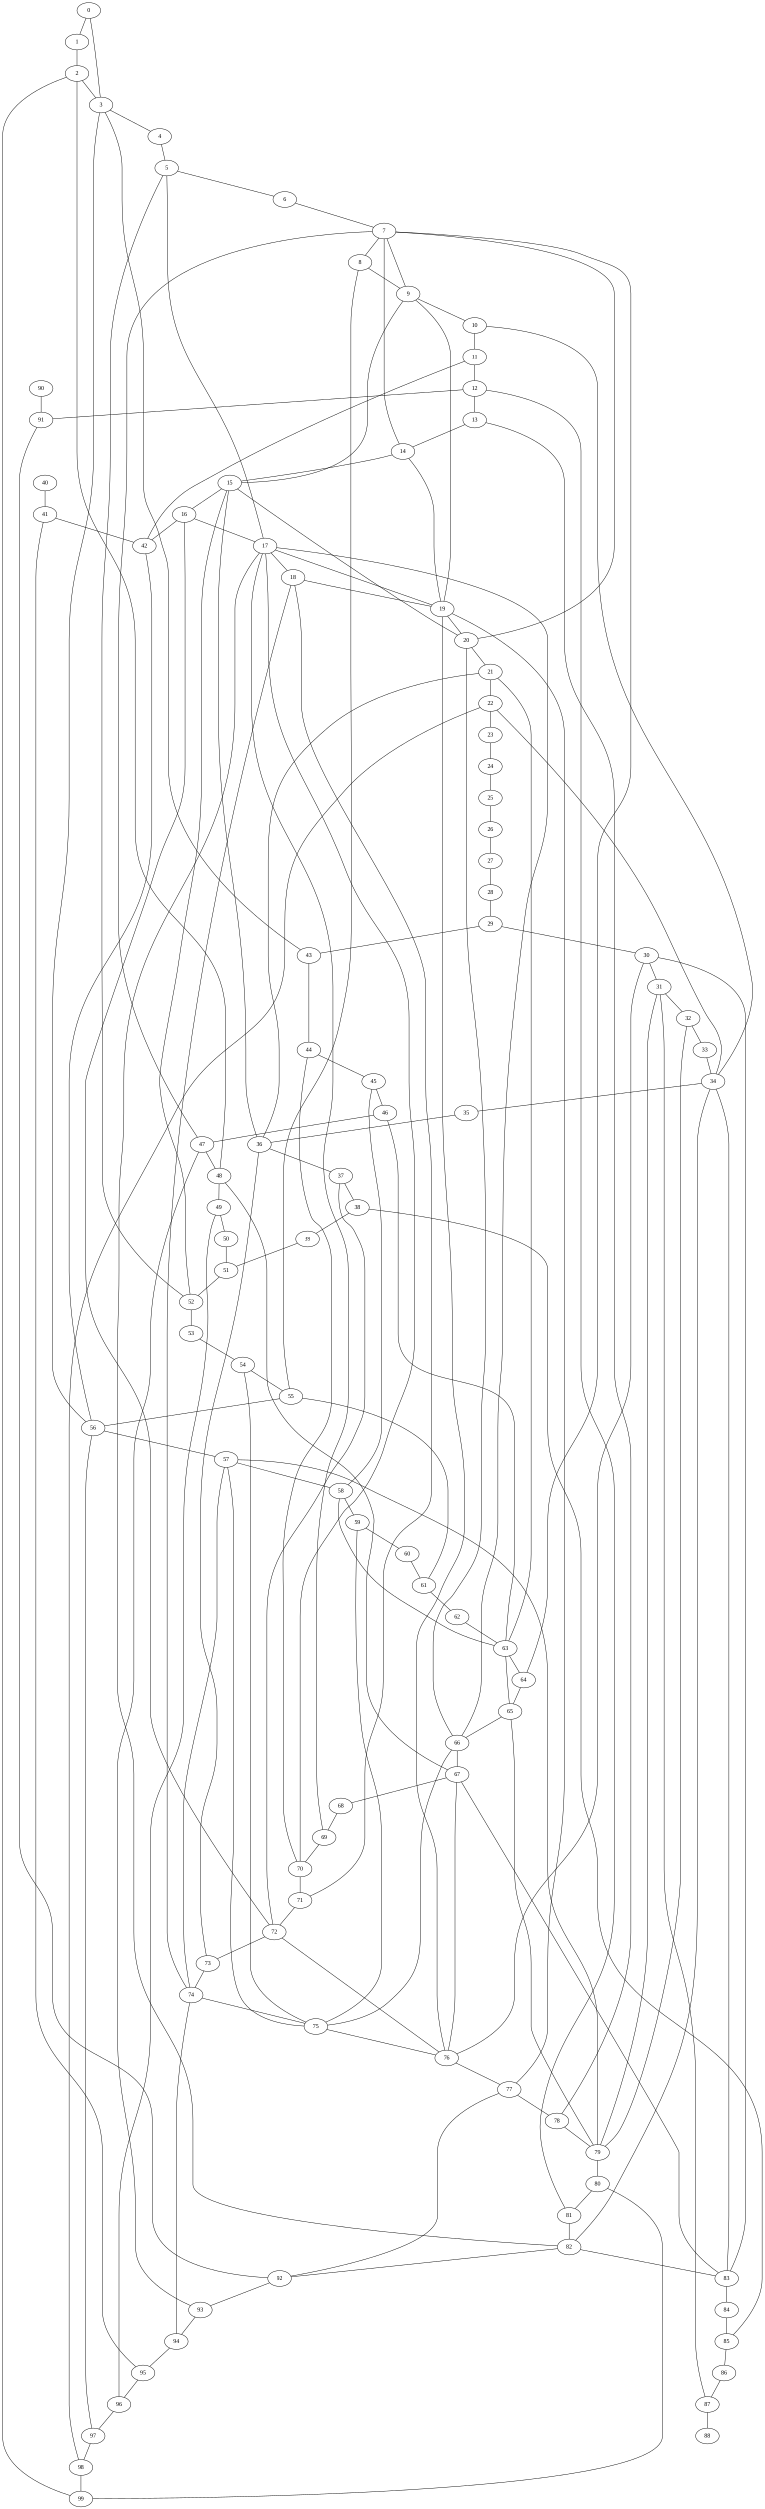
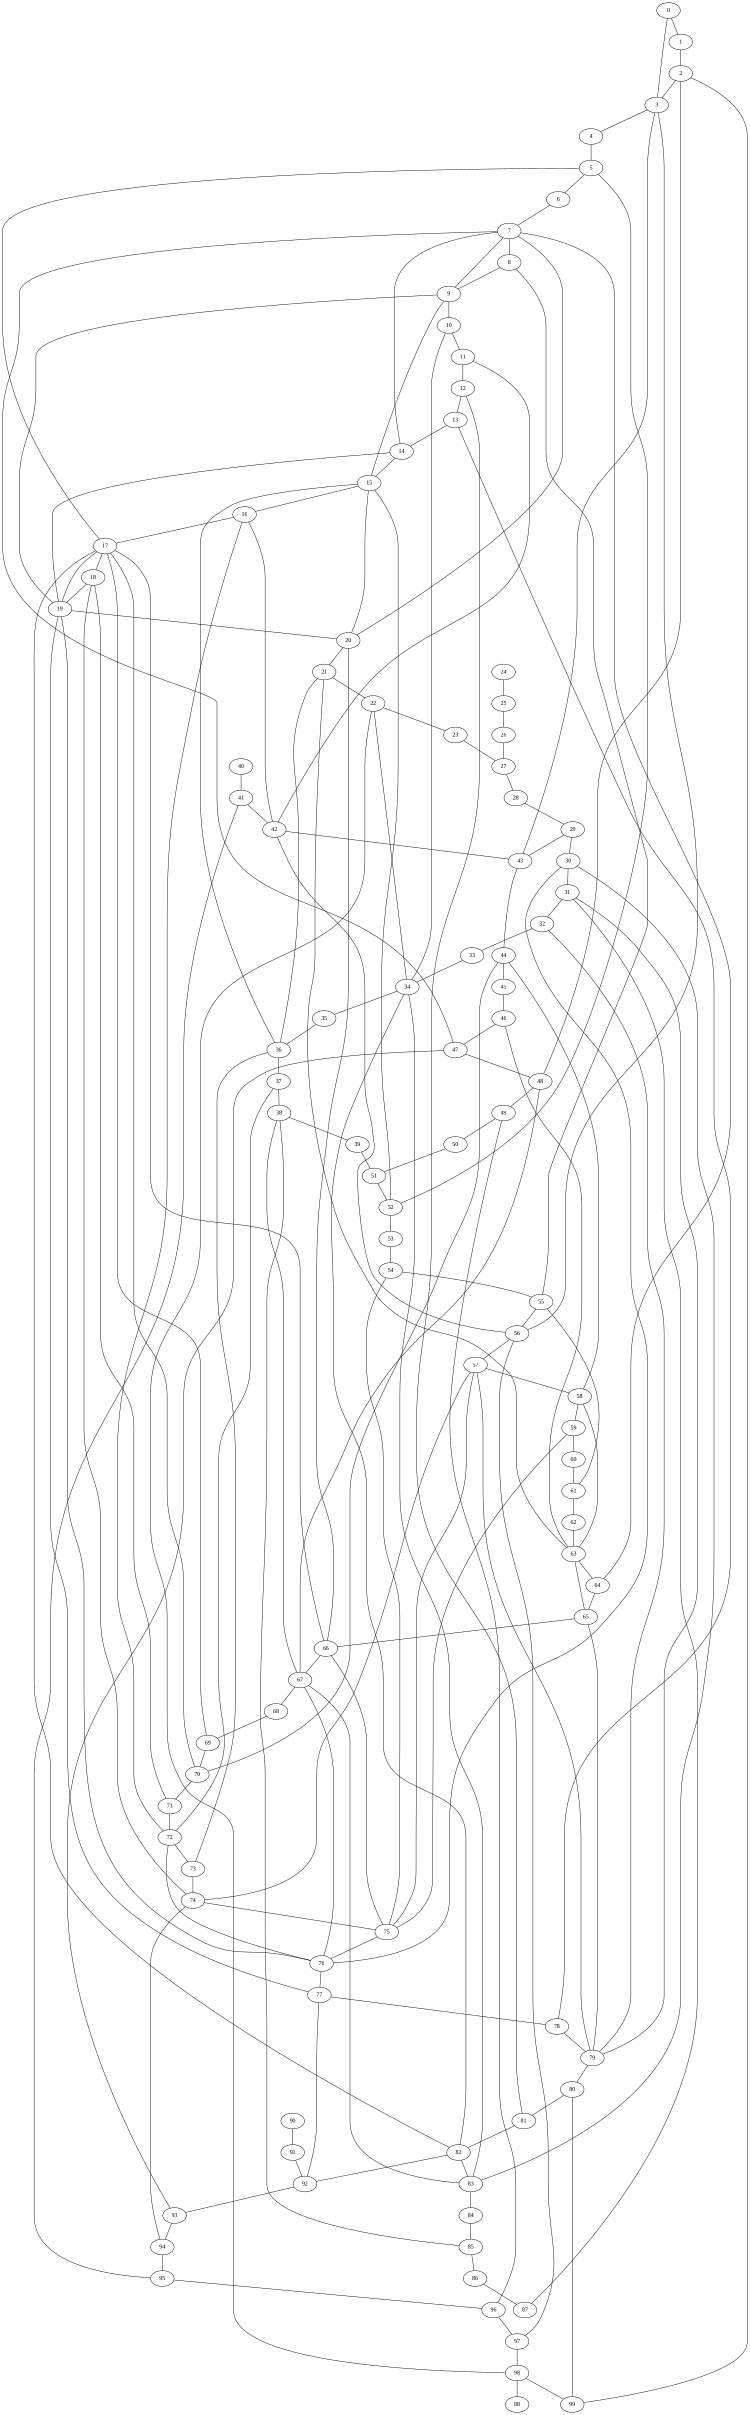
edge "12" -- "91": removed
edge "23" -- "24": now "23" -- "27"
edge "42" -- "43": added
edge "45" -- "58": now "44" -- "58"
edge "38" -- "67": added
edge "87" -- "88": now "98" -- "88"
